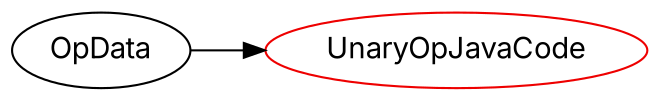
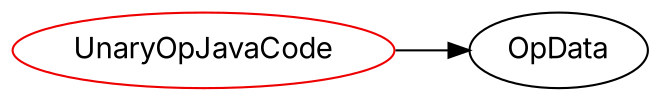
edge "OpData" -> "UnaryOpJavaCode": reversed
